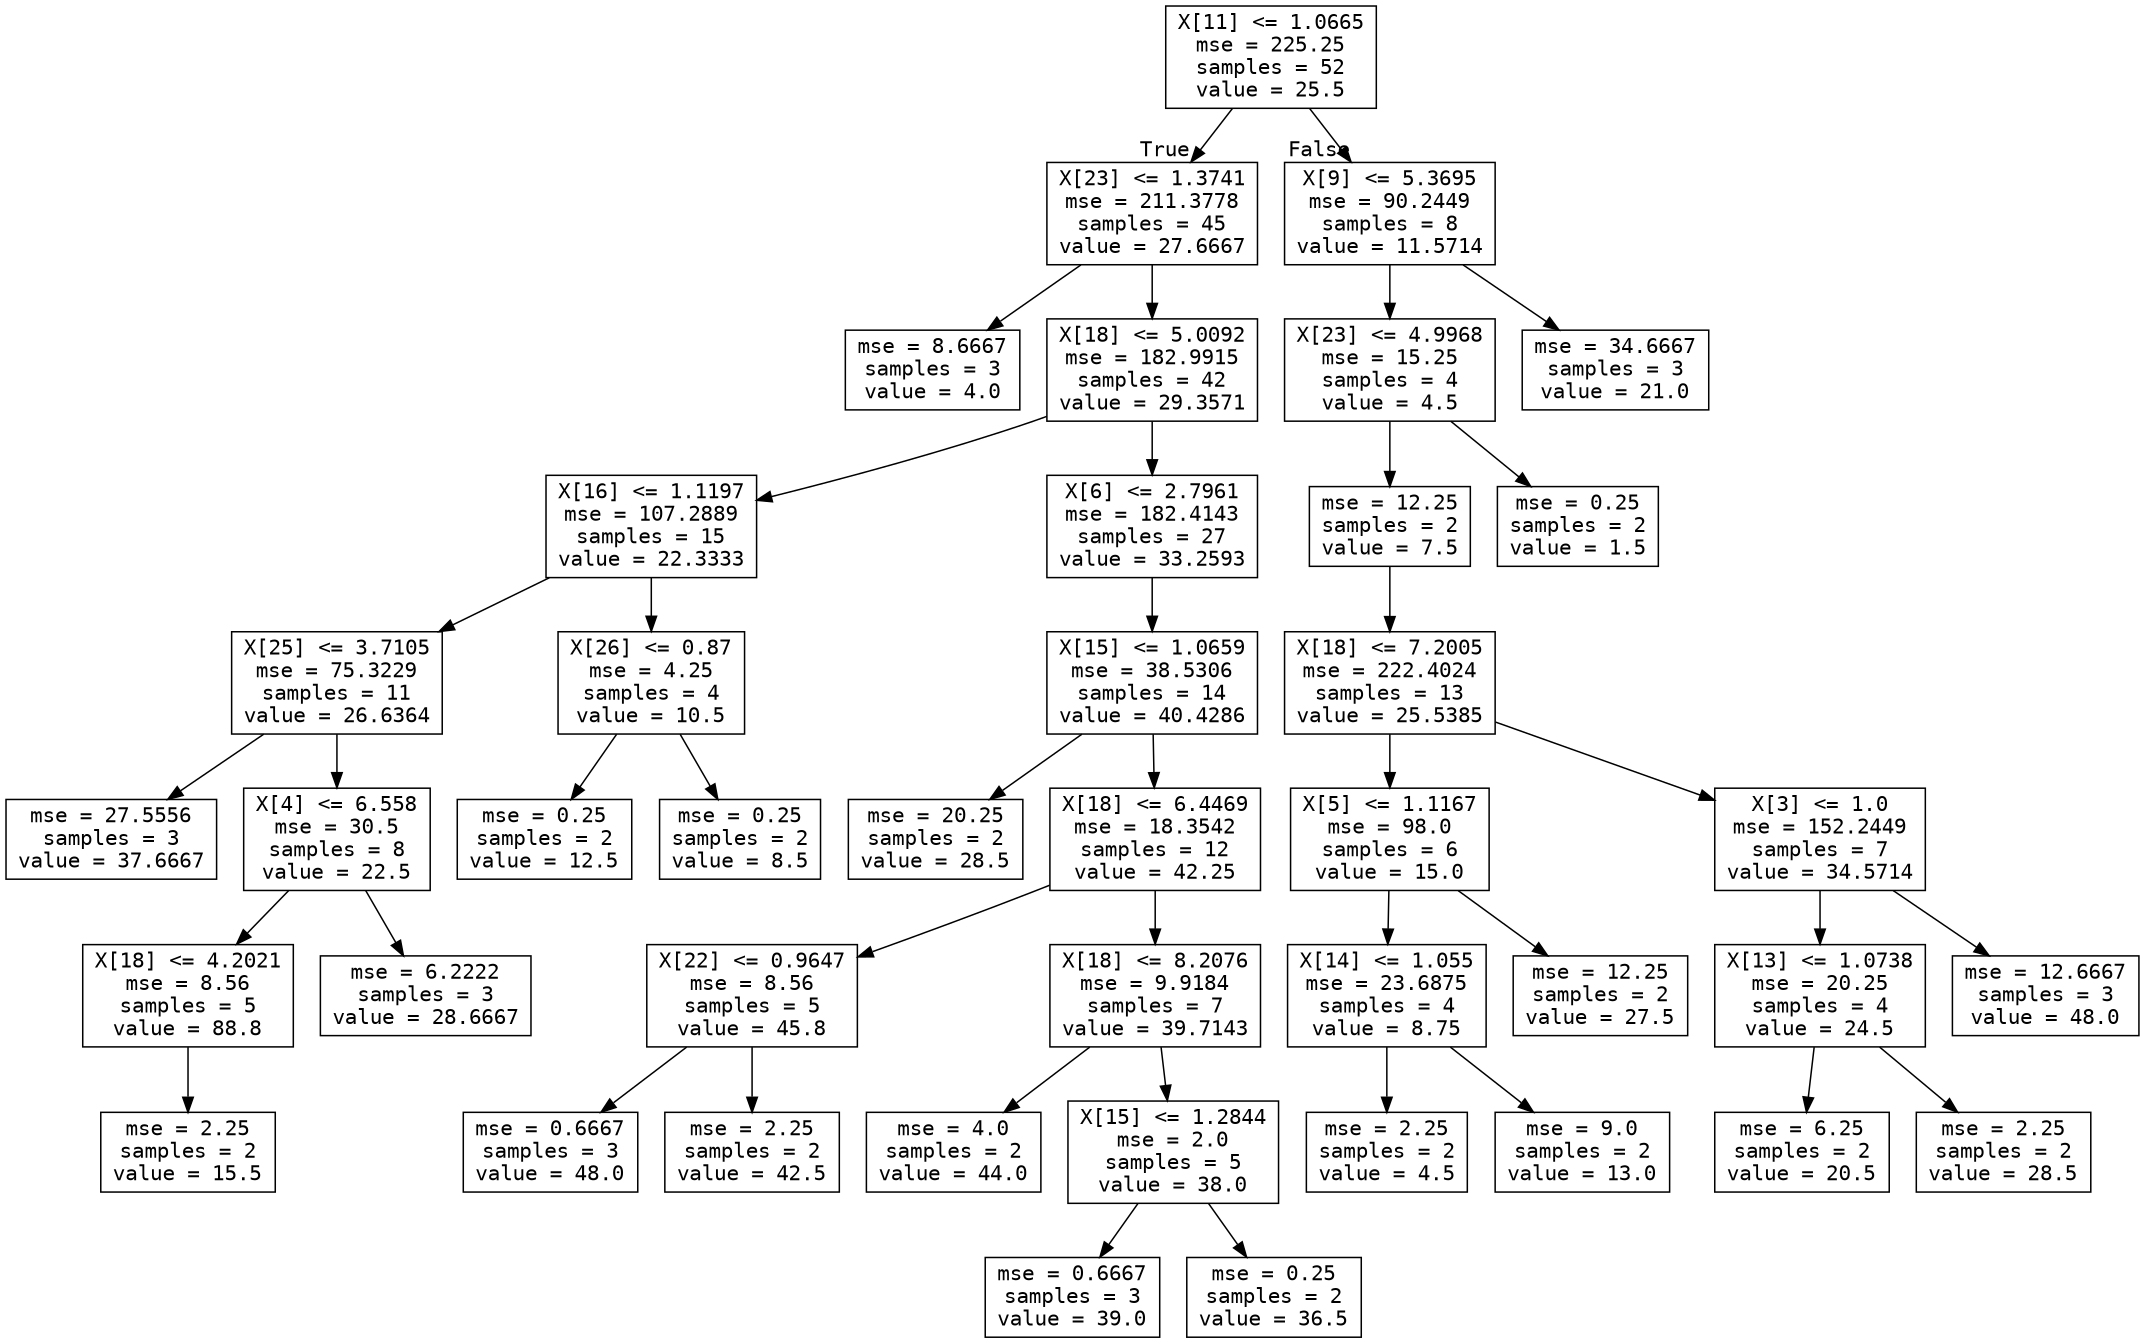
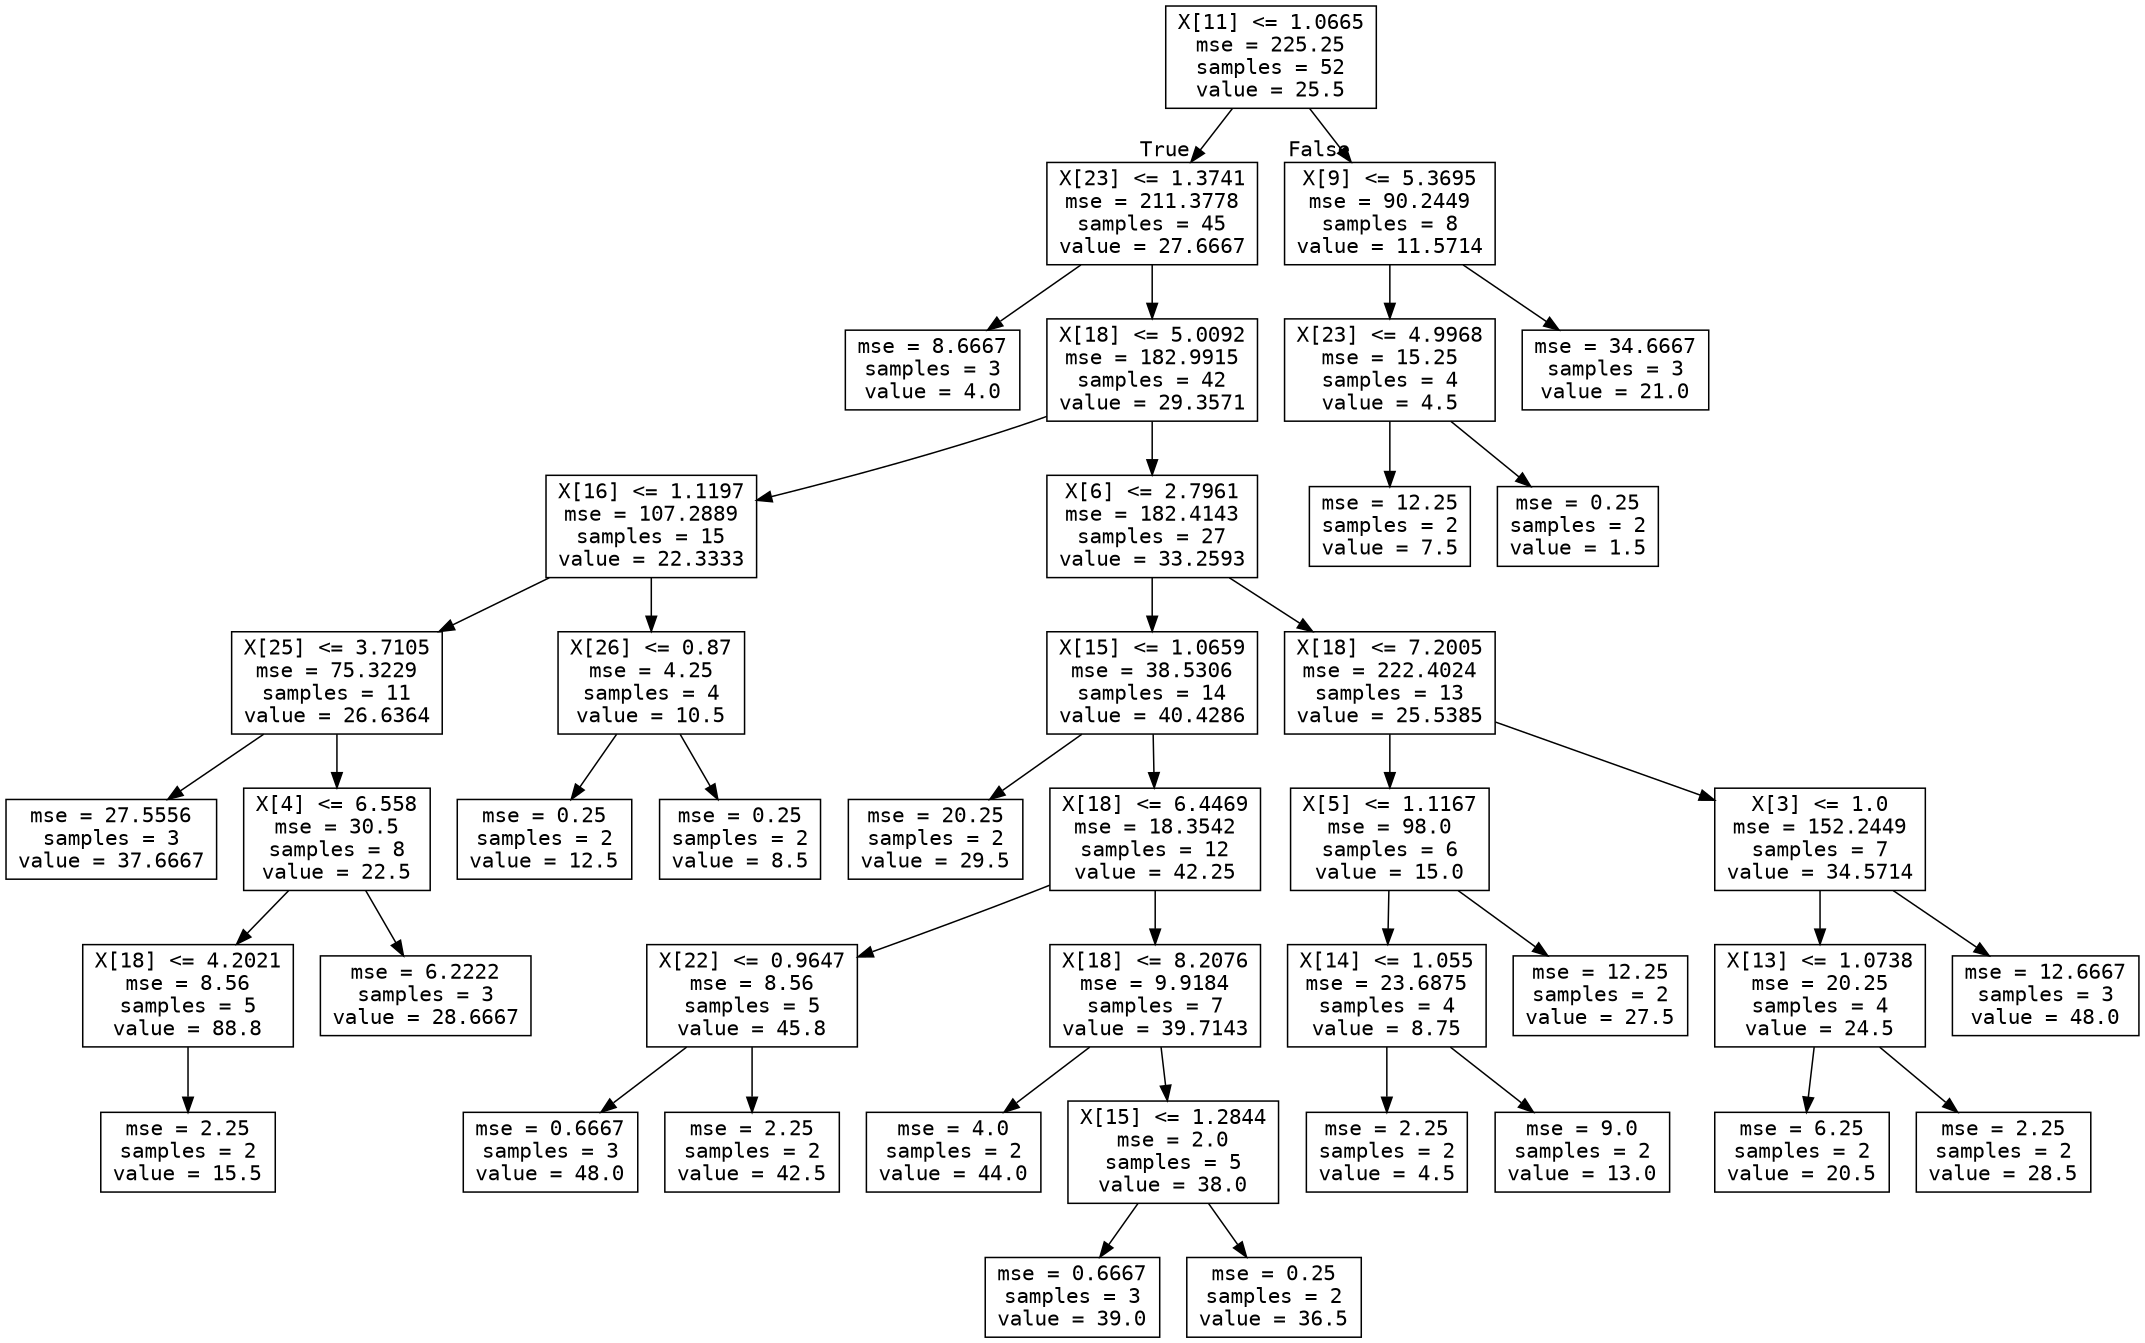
edge "mse = 12.25 samples = 2 value = 7.5" -> "X[18] <= 7.2005 mse = 222.4024 samples = 13 value = 25.5385": now "X[6] <= 2.7961 mse = 182.4143 samples = 27 value = 33.2593" -> "X[18] <= 7.2005 mse = 222.4024 samples = 13 value = 25.5385"
node "mse = 20.25 samples = 2 value = 28.5": label "mse = 20.25 samples = 2 value = 28.5" -> "mse = 20.25 samples = 2 value = 29.5"
